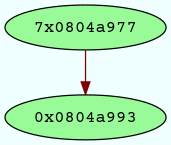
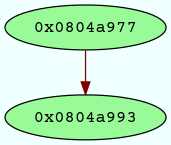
node "7x0804a977": label "7x0804a977" -> "0x0804a977"
